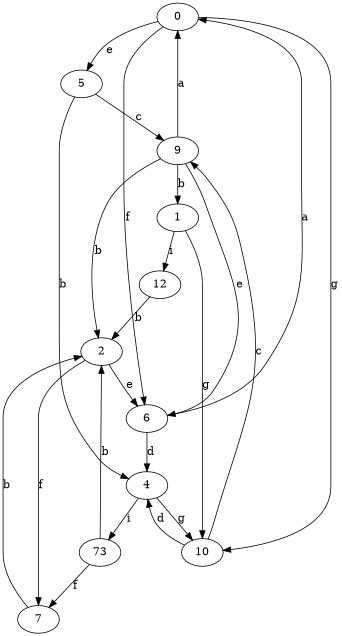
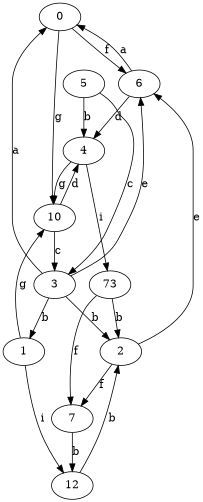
edge "0" -> "5": removed, label "e"
node "9": label "9" -> "3"
edge "7" -> "2": now "7" -> "12"
